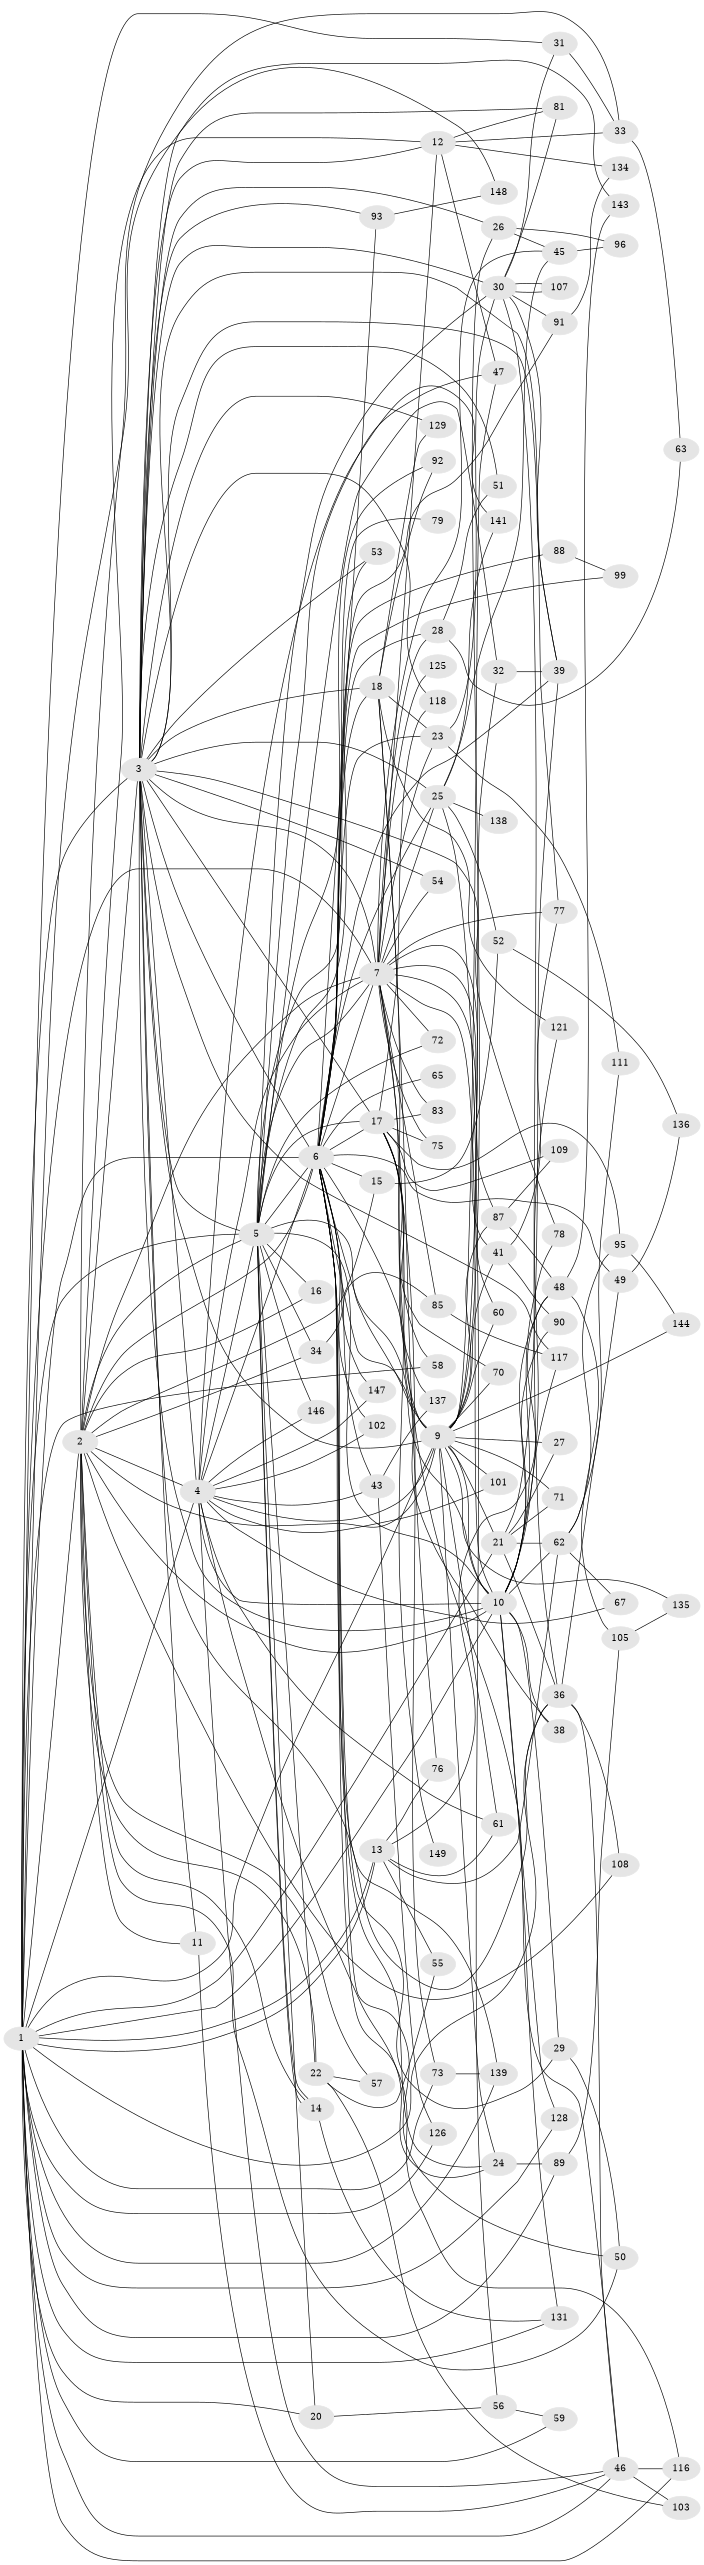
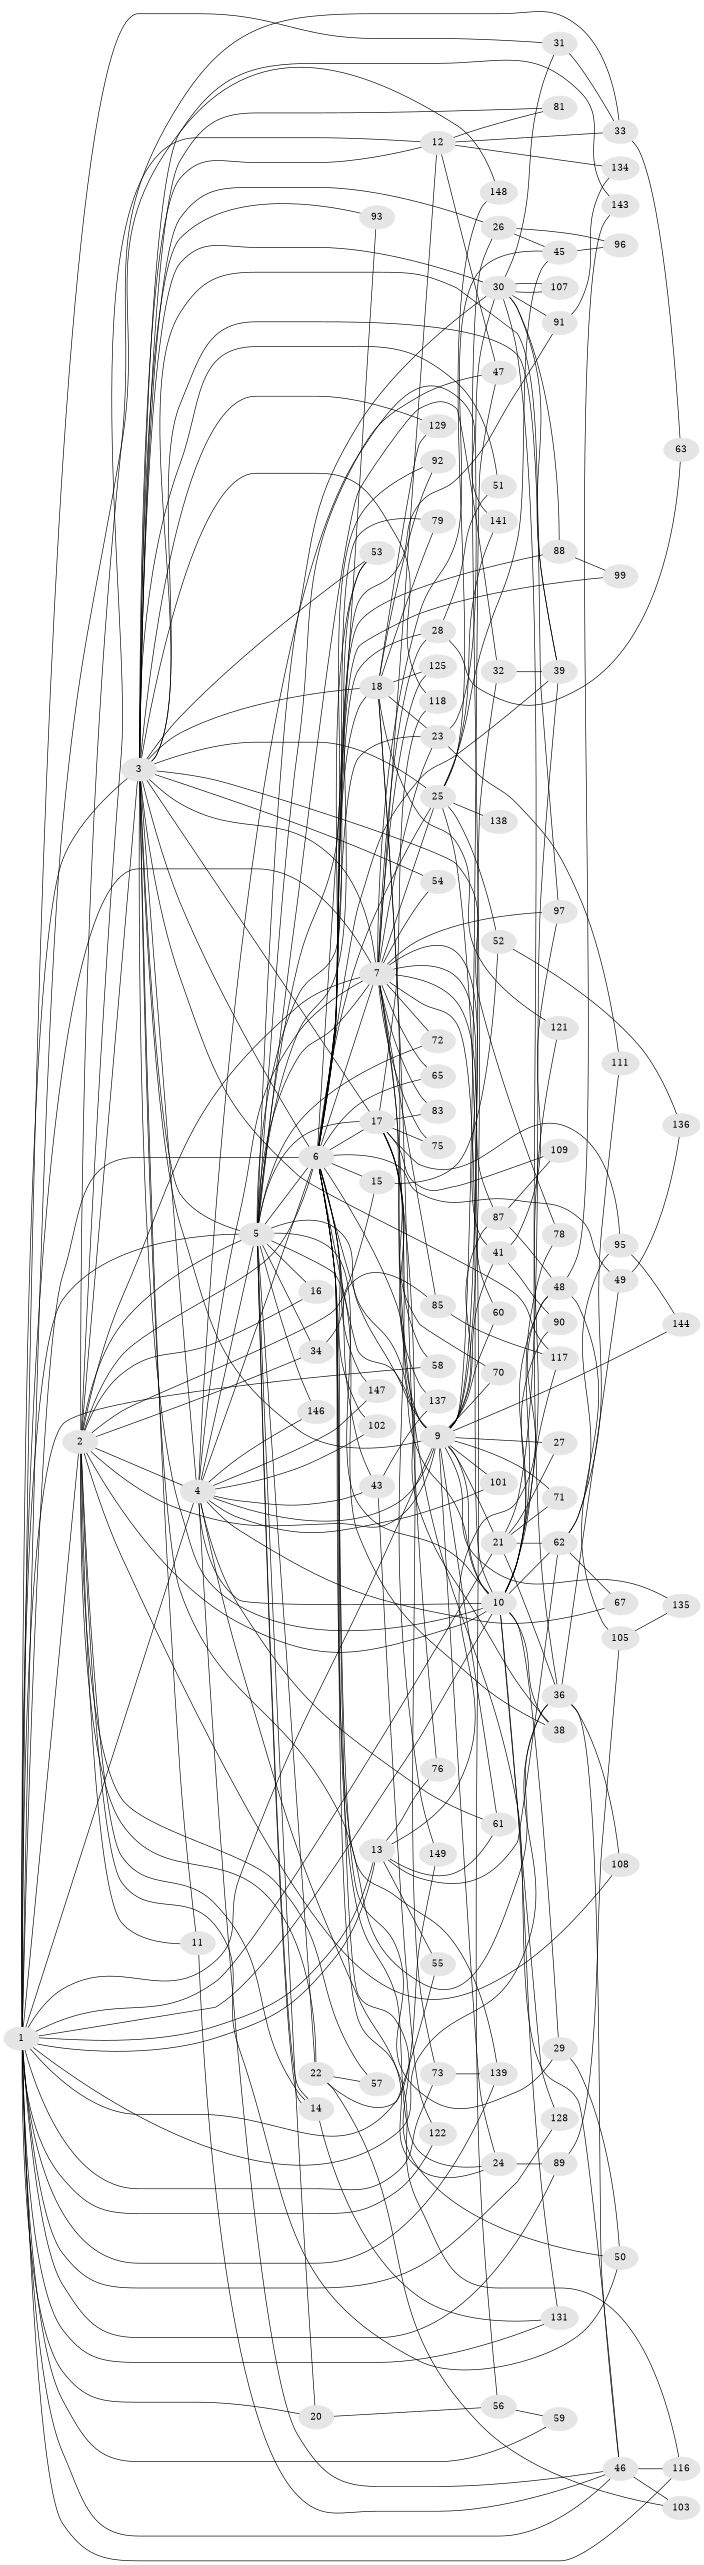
edge "81" -- "30": now "88" -- "30"
edge "148" -- "93": now "148" -- "25"
edge "79" -- "18": added
edge "125" -- "18": added
edge "53" -- "6": added
node "77": label "77" -> "97"
edge "7" -- "65": added
edge "5" -- "38": added
edge "149" -- "1": added
node "126": label "126" -> "122"
